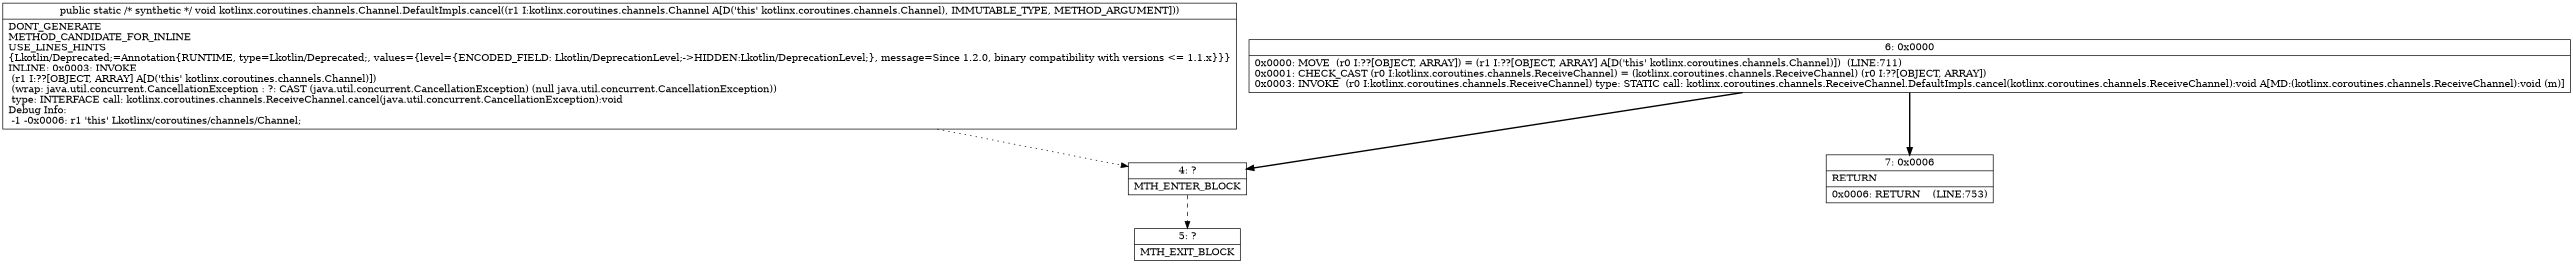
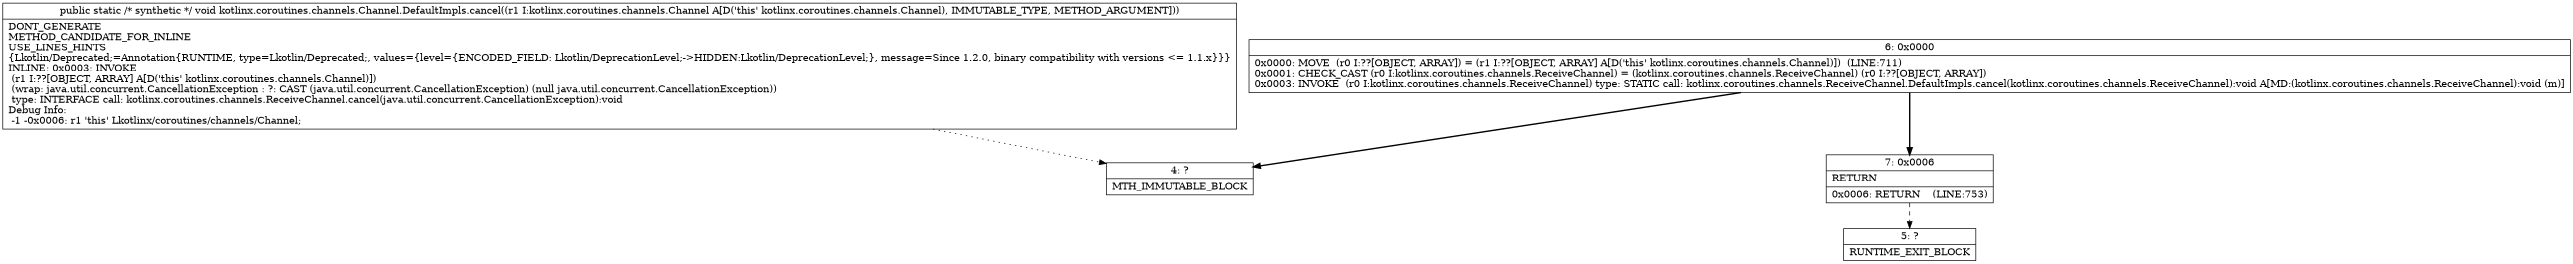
node "4: ?": text "MTH_ENTER_BLOCK" -> "MTH_IMMUTABLE_BLOCK"
edge "4: ?" -> "5: ?": now "7: 0x0006" -> "5: ?"
node "5: ?": text "MTH_EXIT_BLOCK" -> "RUNTIME_EXIT_BLOCK"
